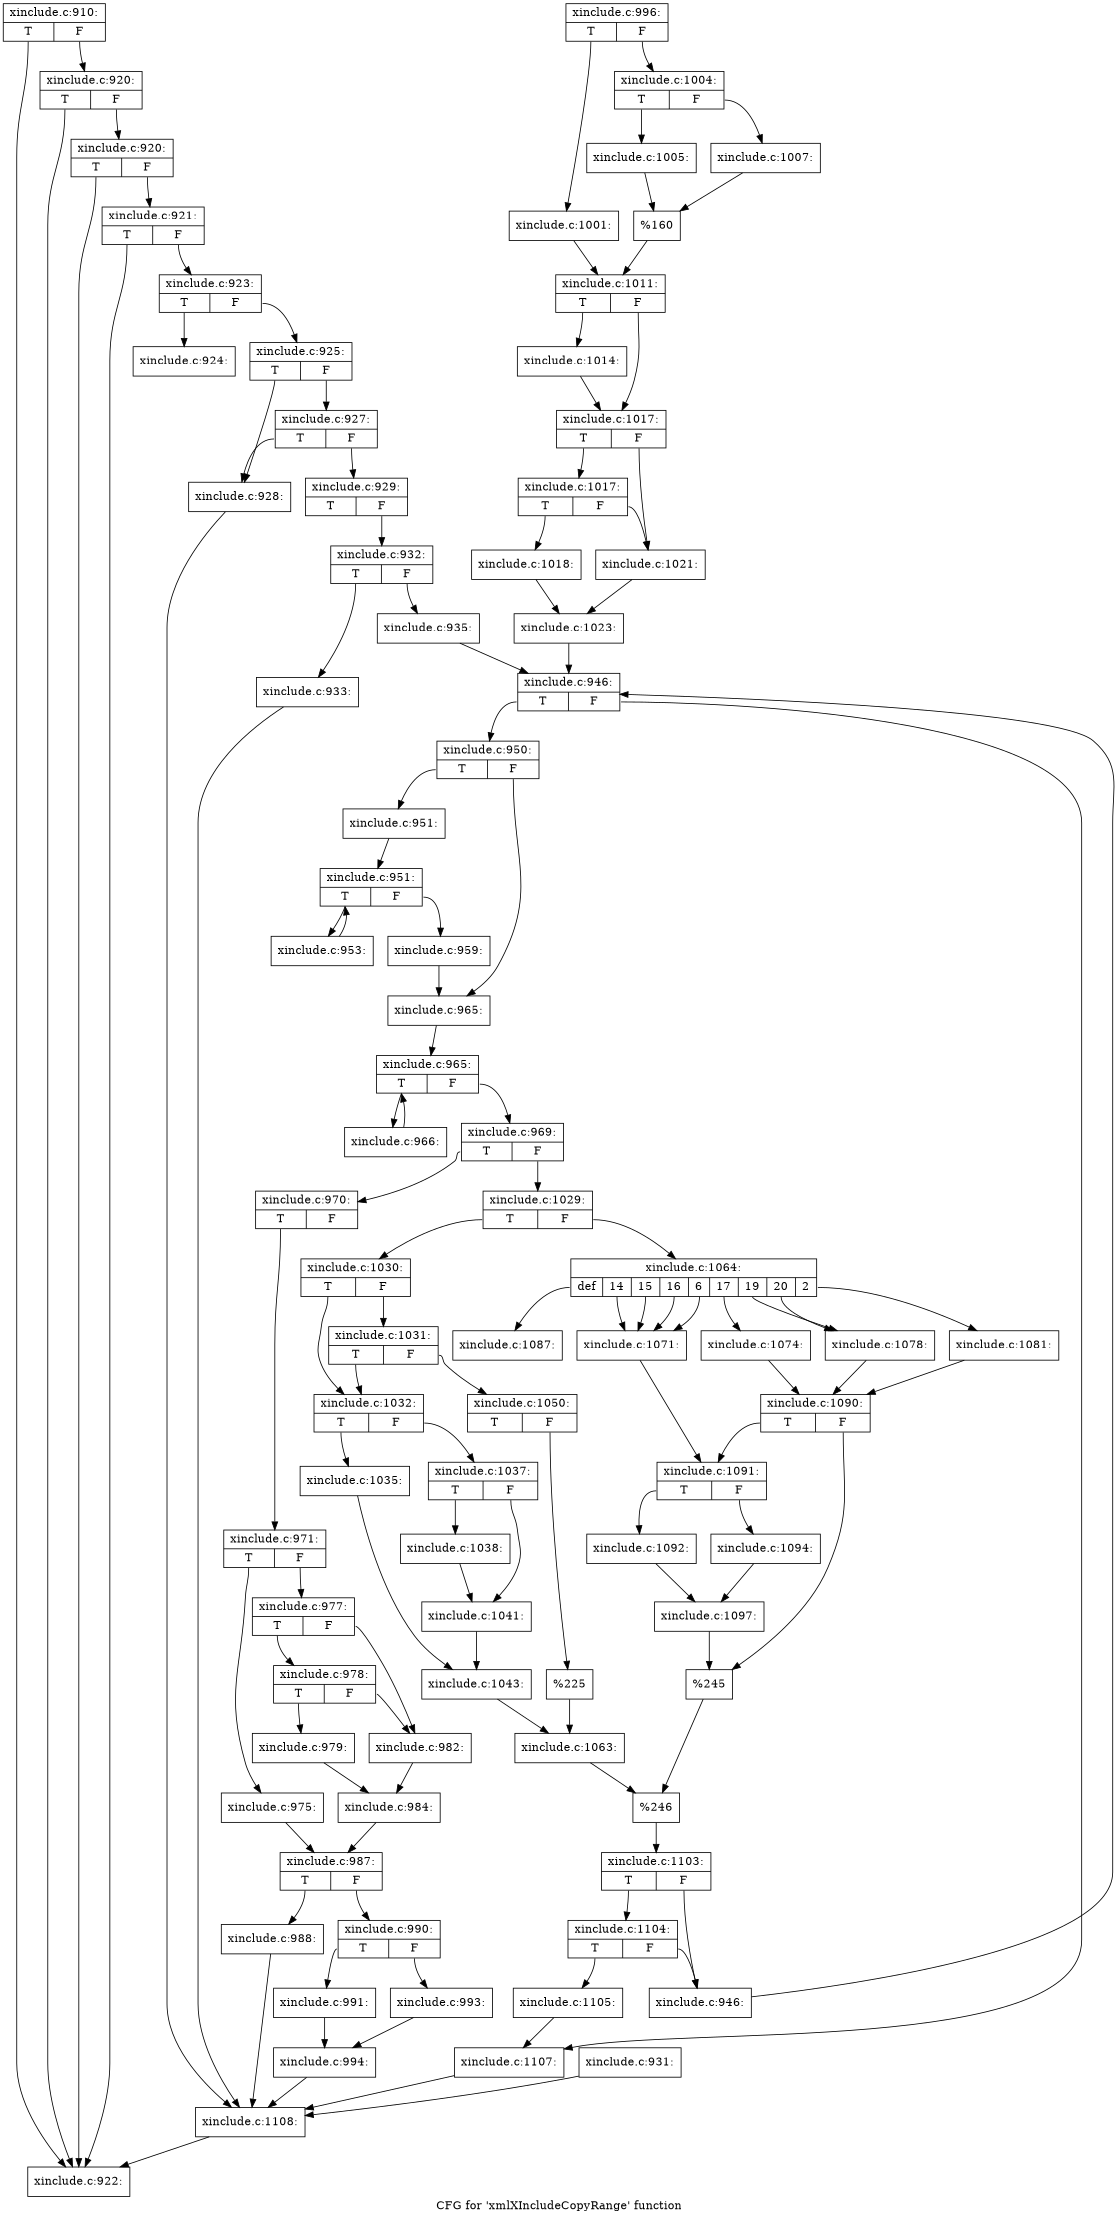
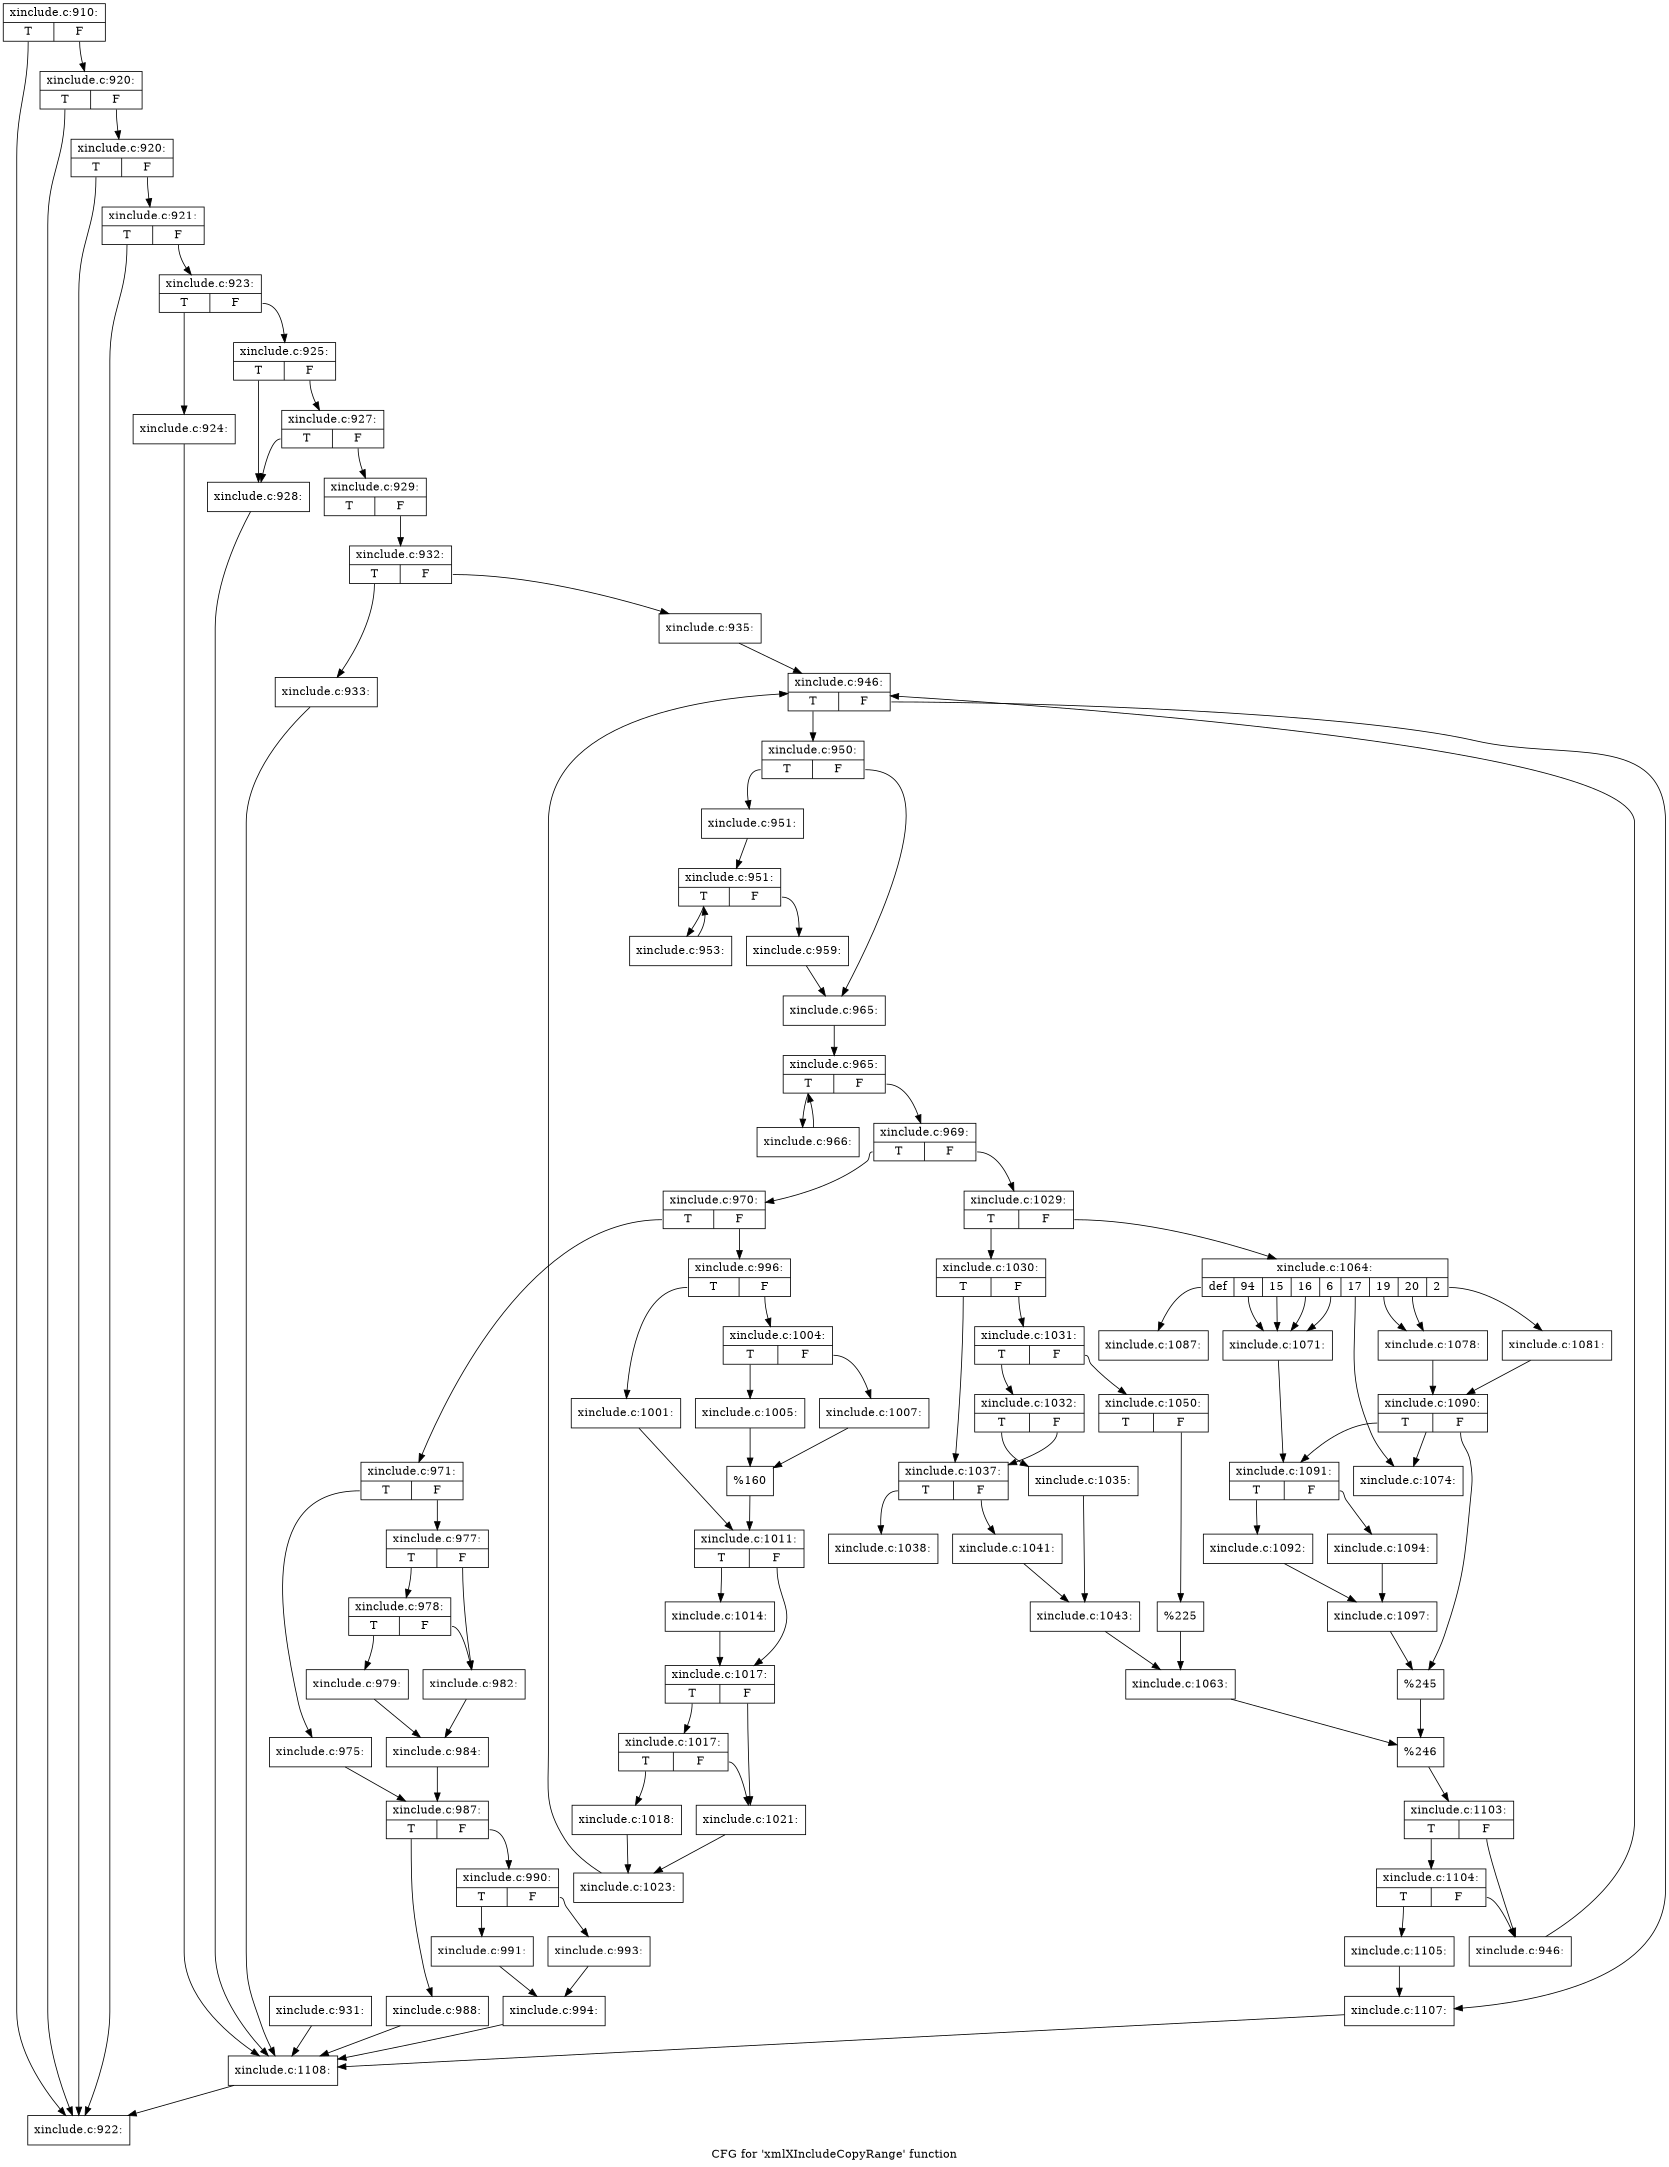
edge "xinclude.c:970:" -> "xinclude.c:996:": added
edge "xinclude.c:924:" -> "xinclude.c:1108:": added
node "xinclude.c:1064:": text "14" -> "94"
edge "xinclude.c:1030:" -> "xinclude.c:1032:": now "xinclude.c:1030:" -> "xinclude.c:1037:"
edge "xinclude.c:1074:" -> "xinclude.c:1090:": reversed
edge "xinclude.c:1038:" -> "xinclude.c:1041:": removed
